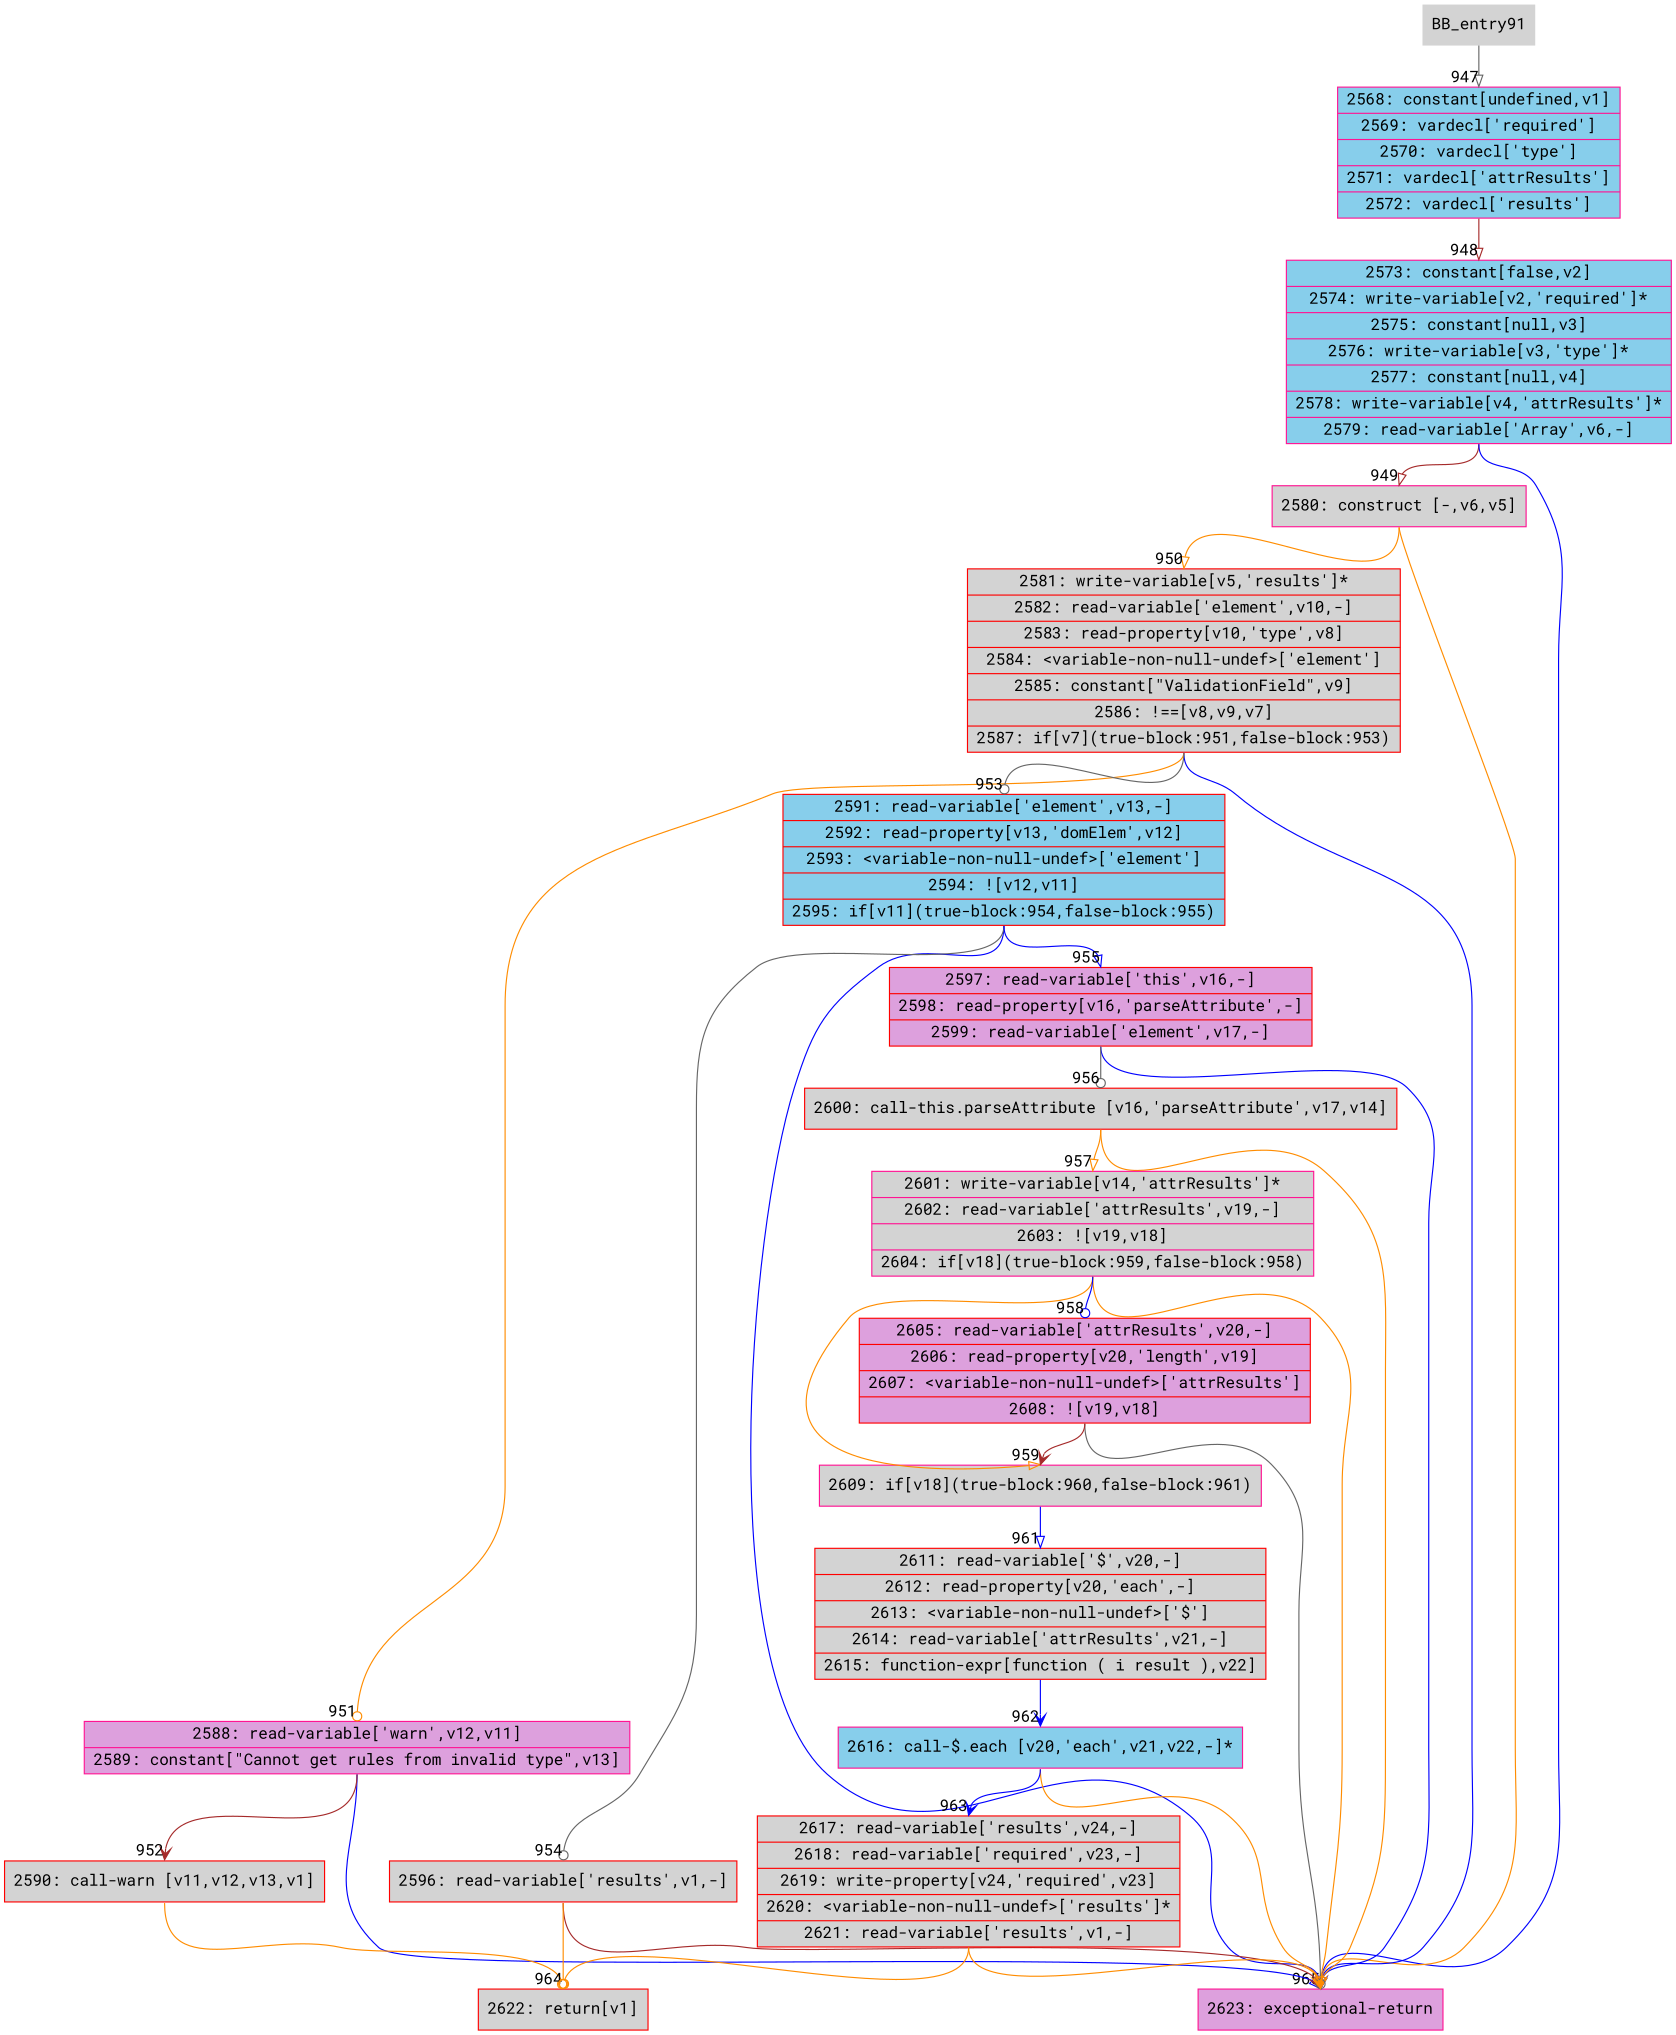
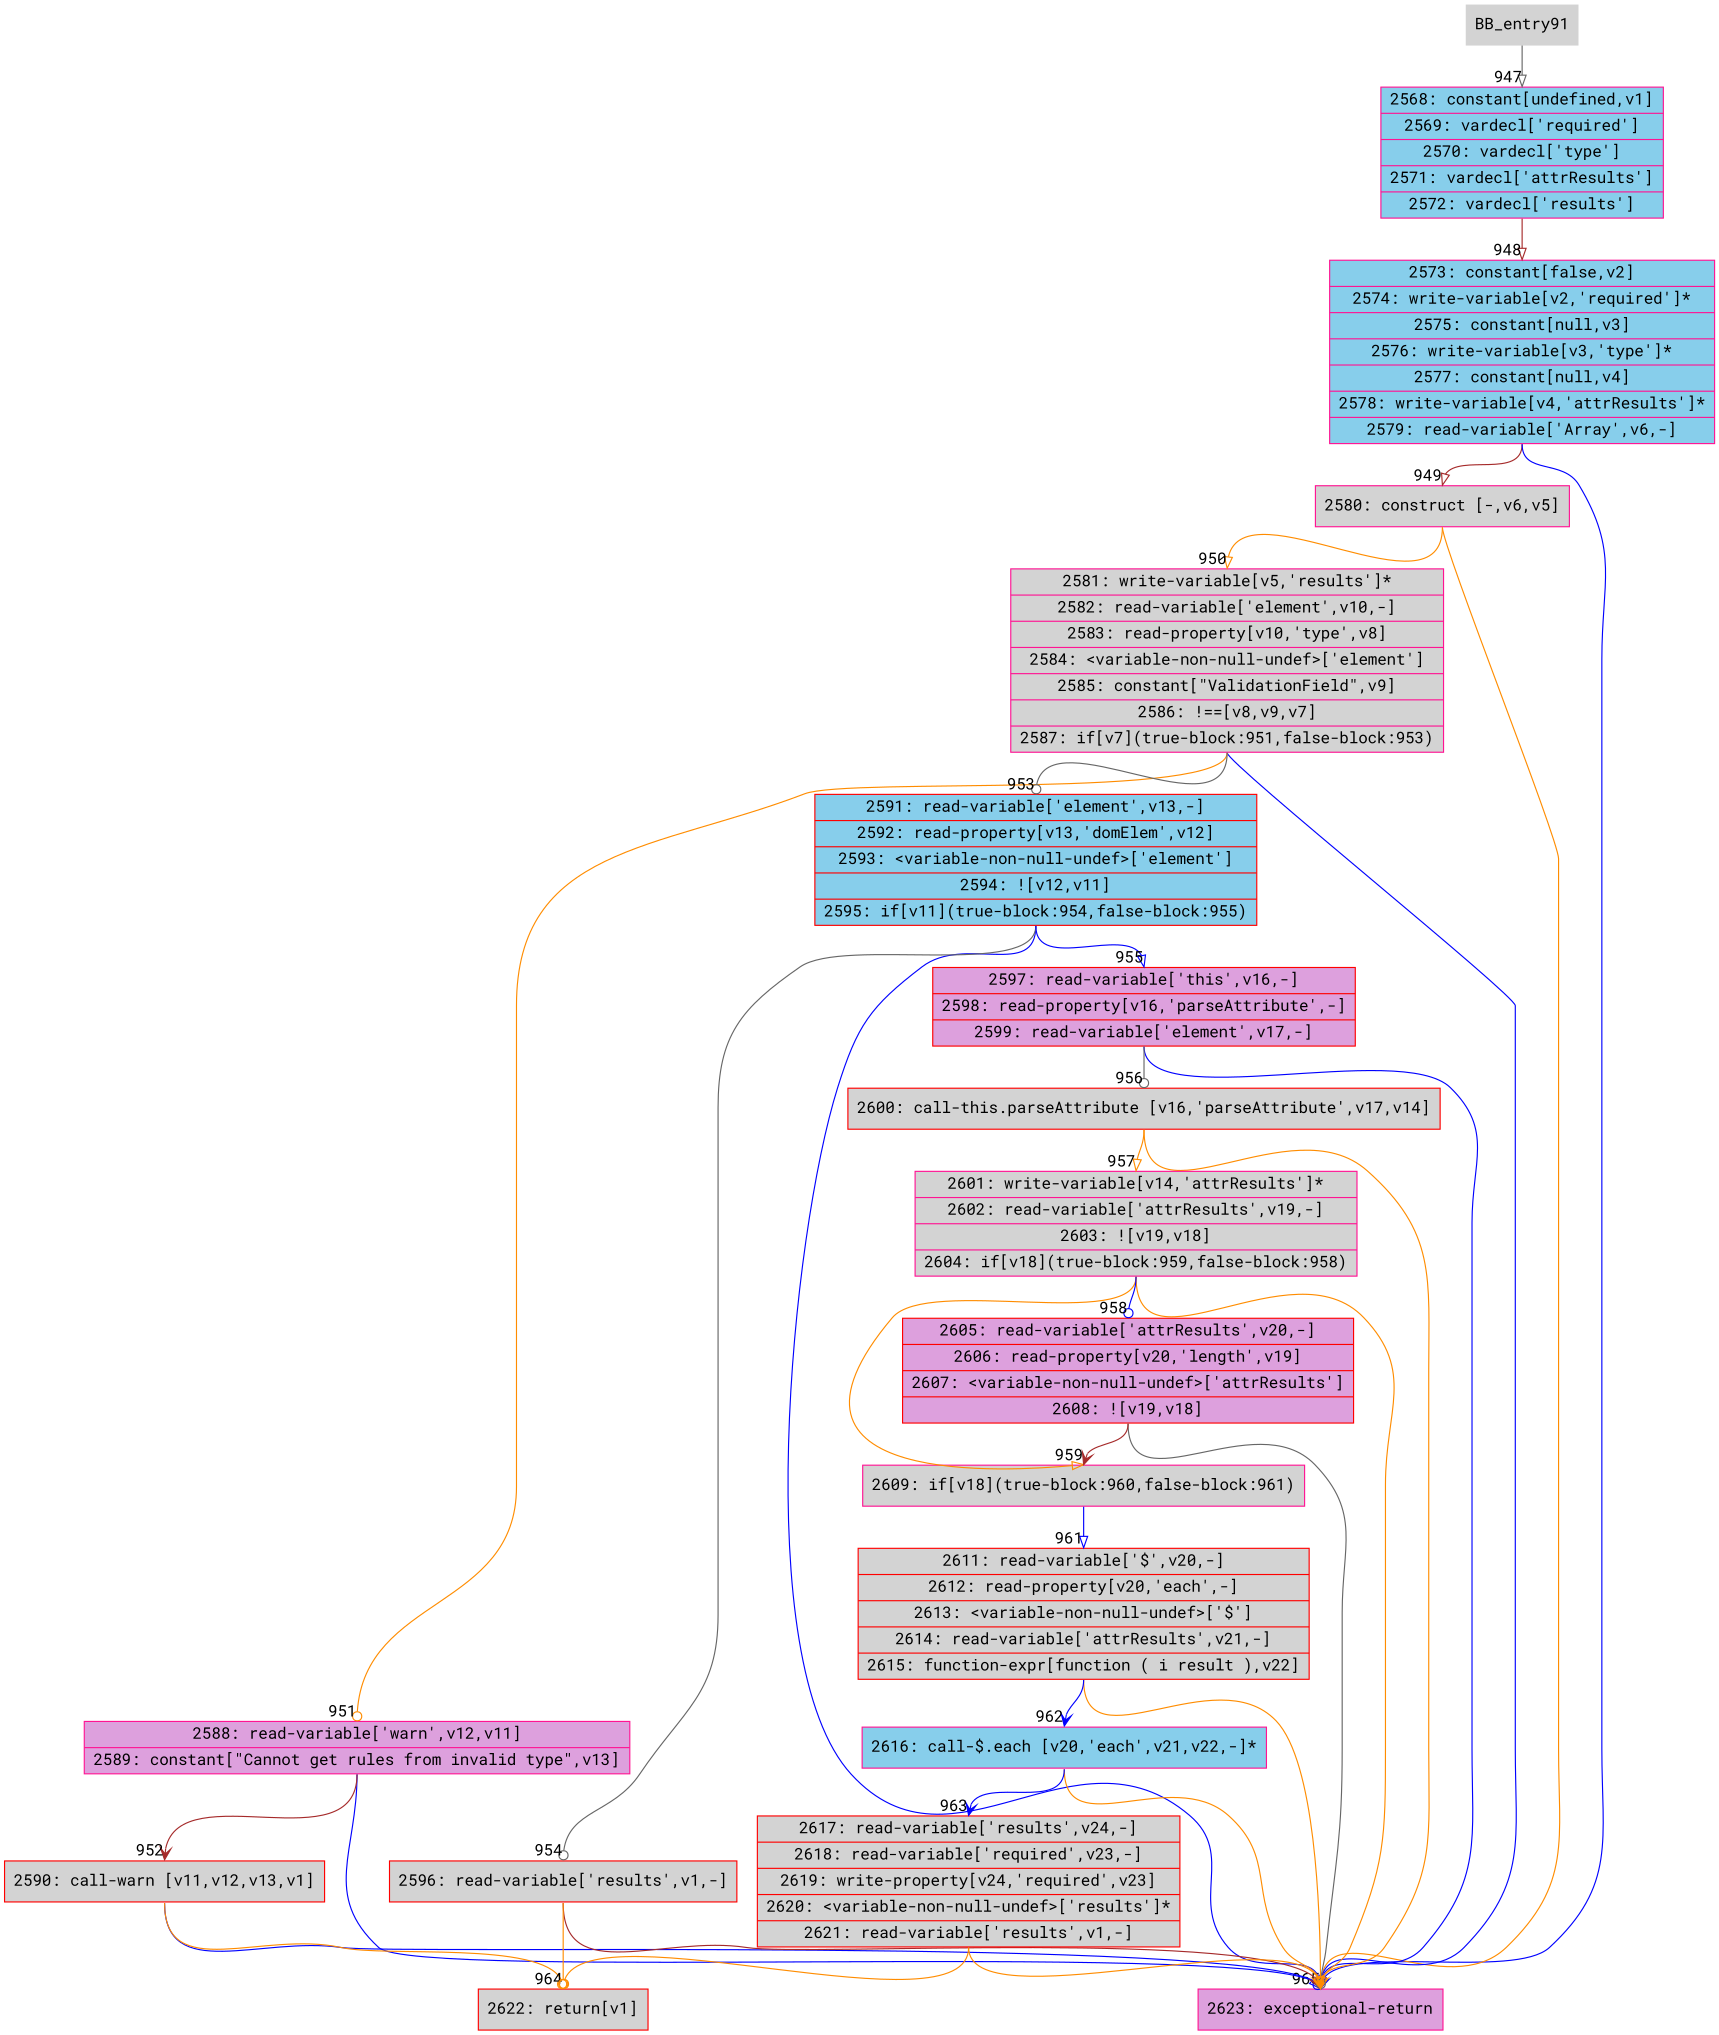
node "2581: write-variable[v5,'results']*": color red -> deeppink
edge "2611: read-variable['$',v20,-]" -> "2623: exceptional-return": added
edge "2590: call-warn [v11,v12,v13,v1]" -> "2623: exceptional-return": added
